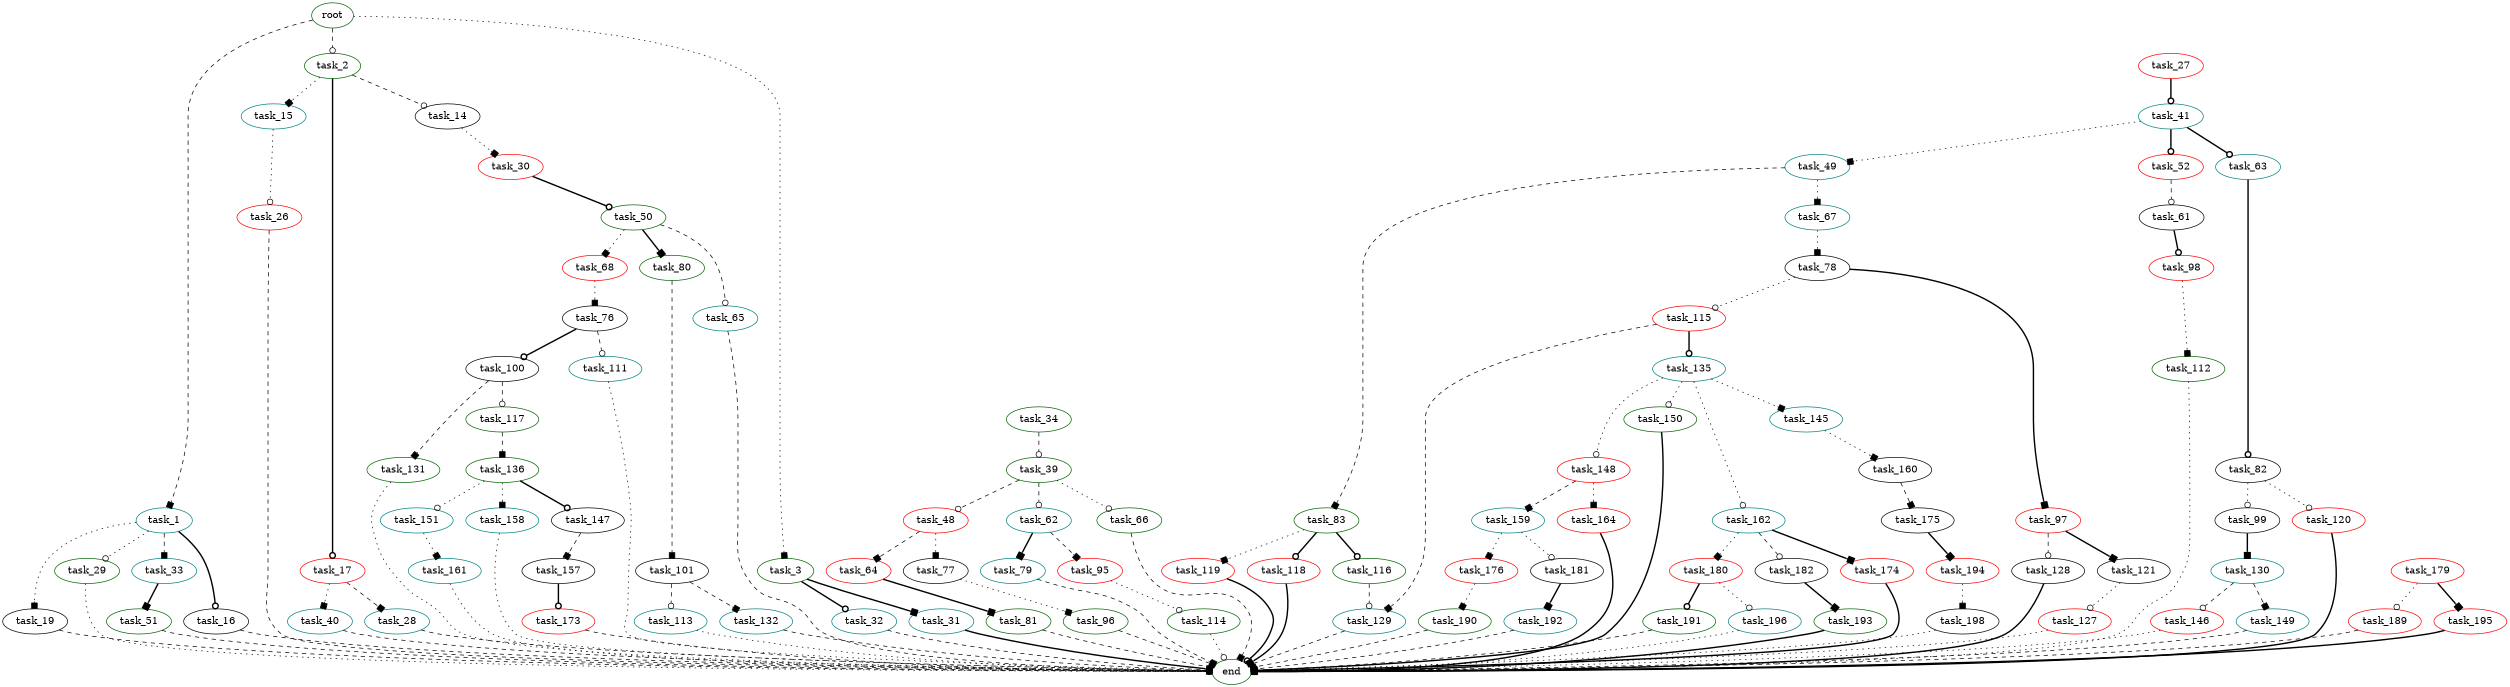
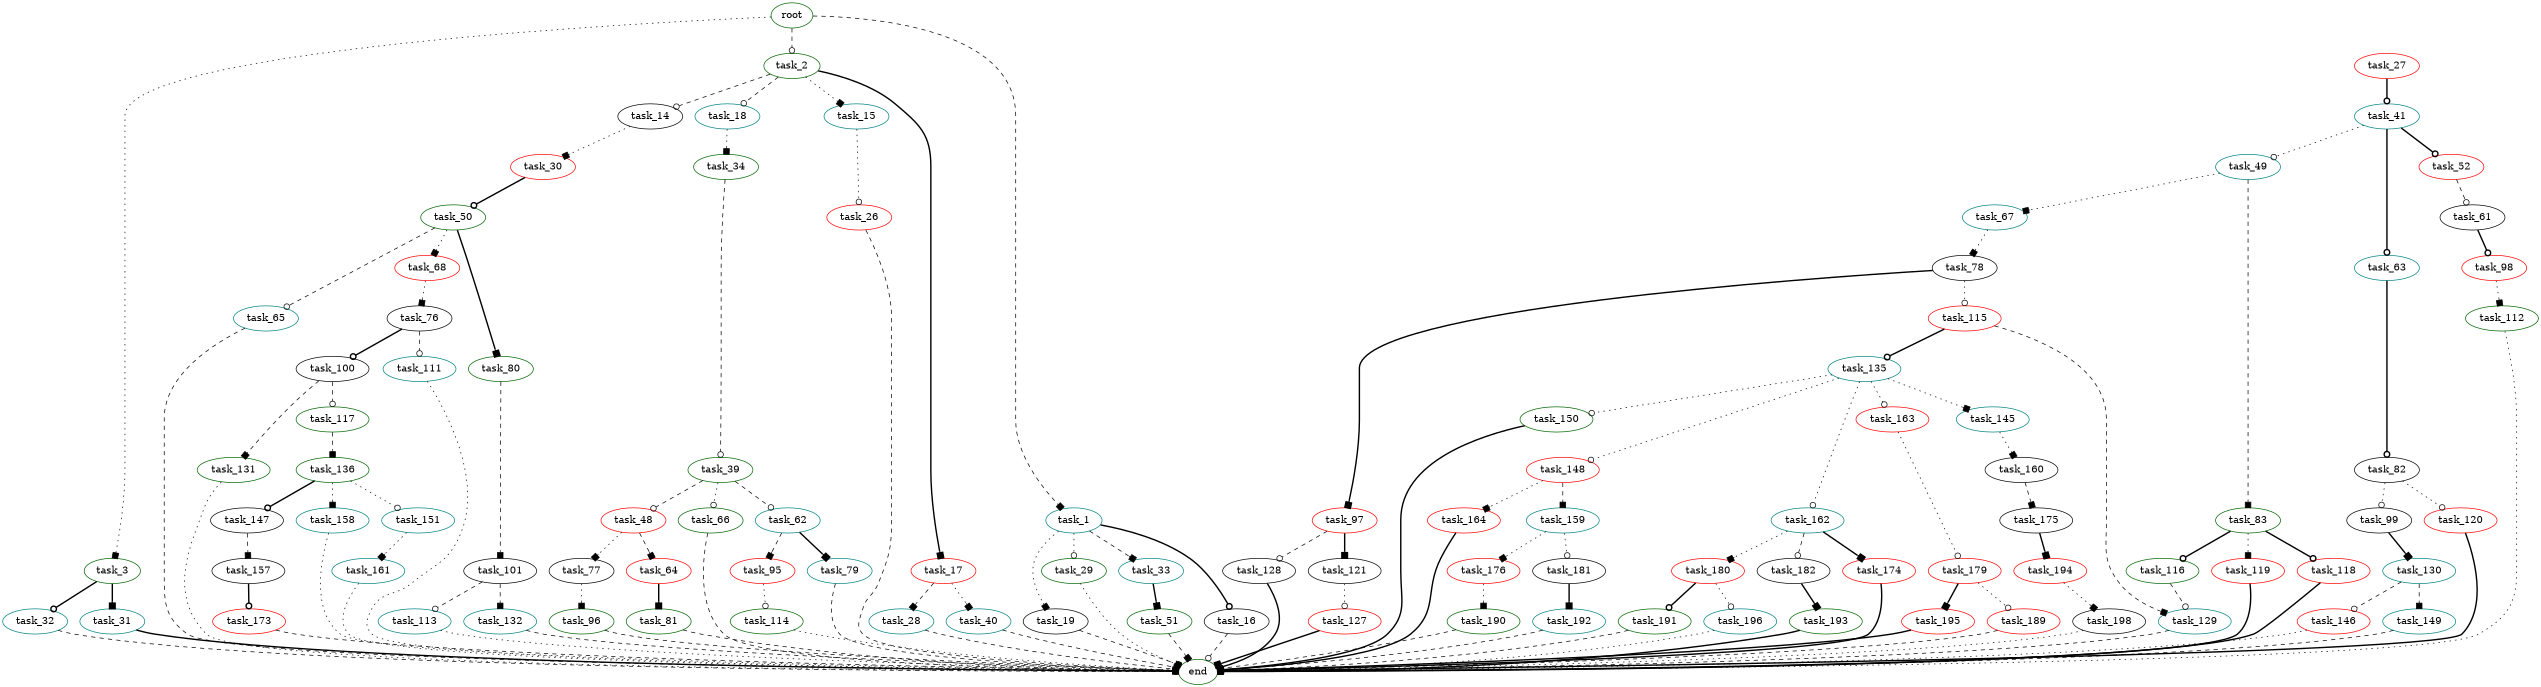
node "task_18": added
edge "task_41" -> "task_49": arrowhead box -> odot
edge "task_2" -> "task_17": arrowhead odot -> box
node "task_163": added
edge "task_127" -> "end": style dotted -> bold
